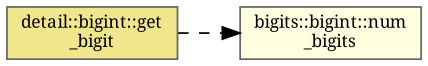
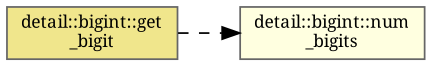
node "bigits::bigint::num _bigits": label "bigits::bigint::num _bigits" -> "detail::bigint::num _bigits"
